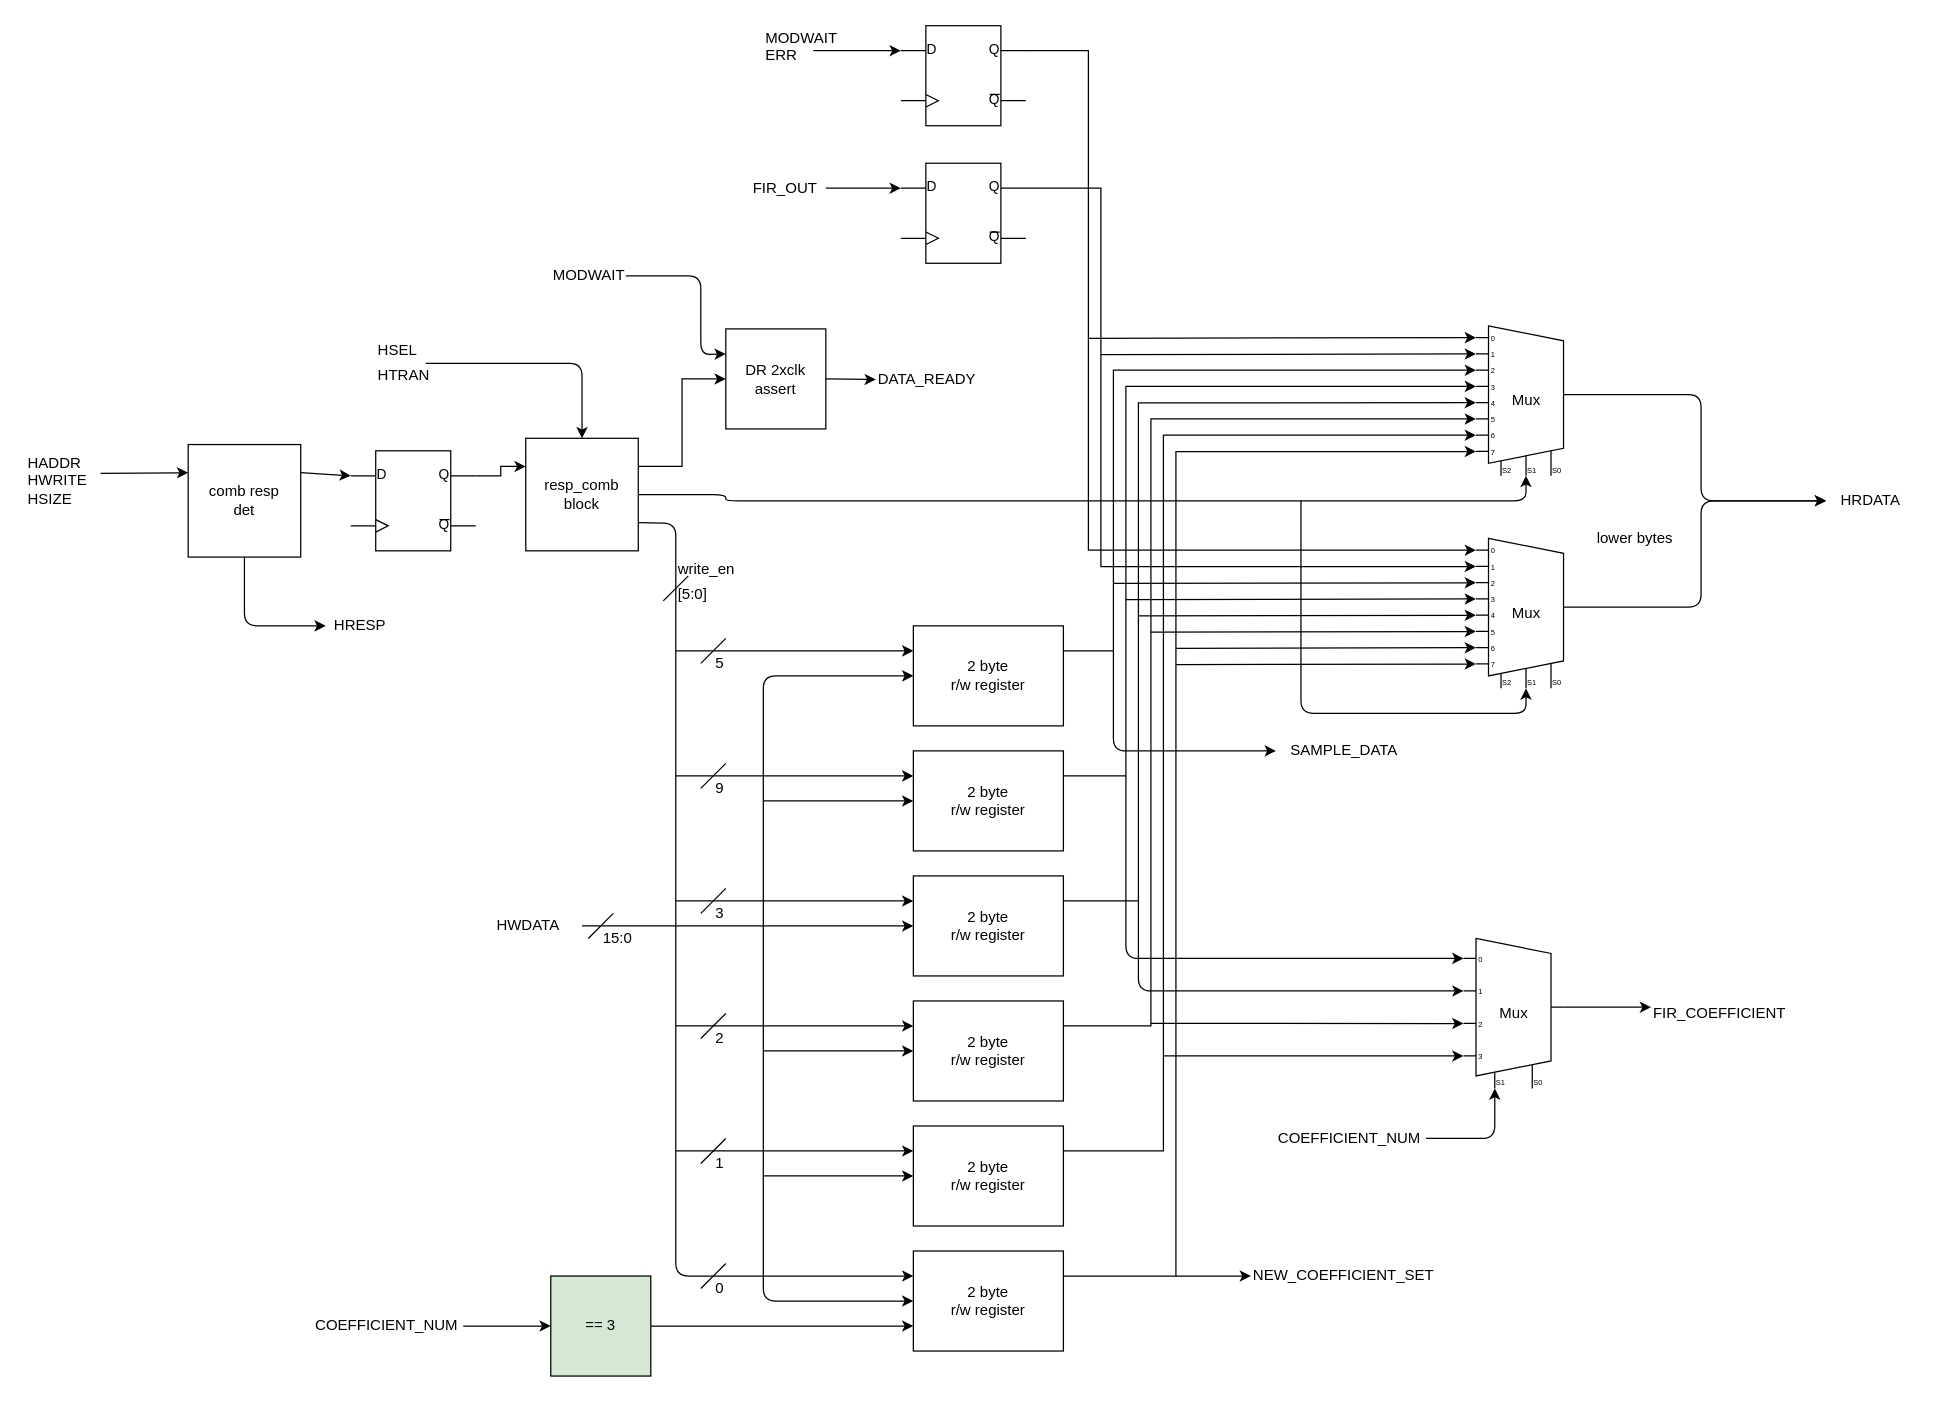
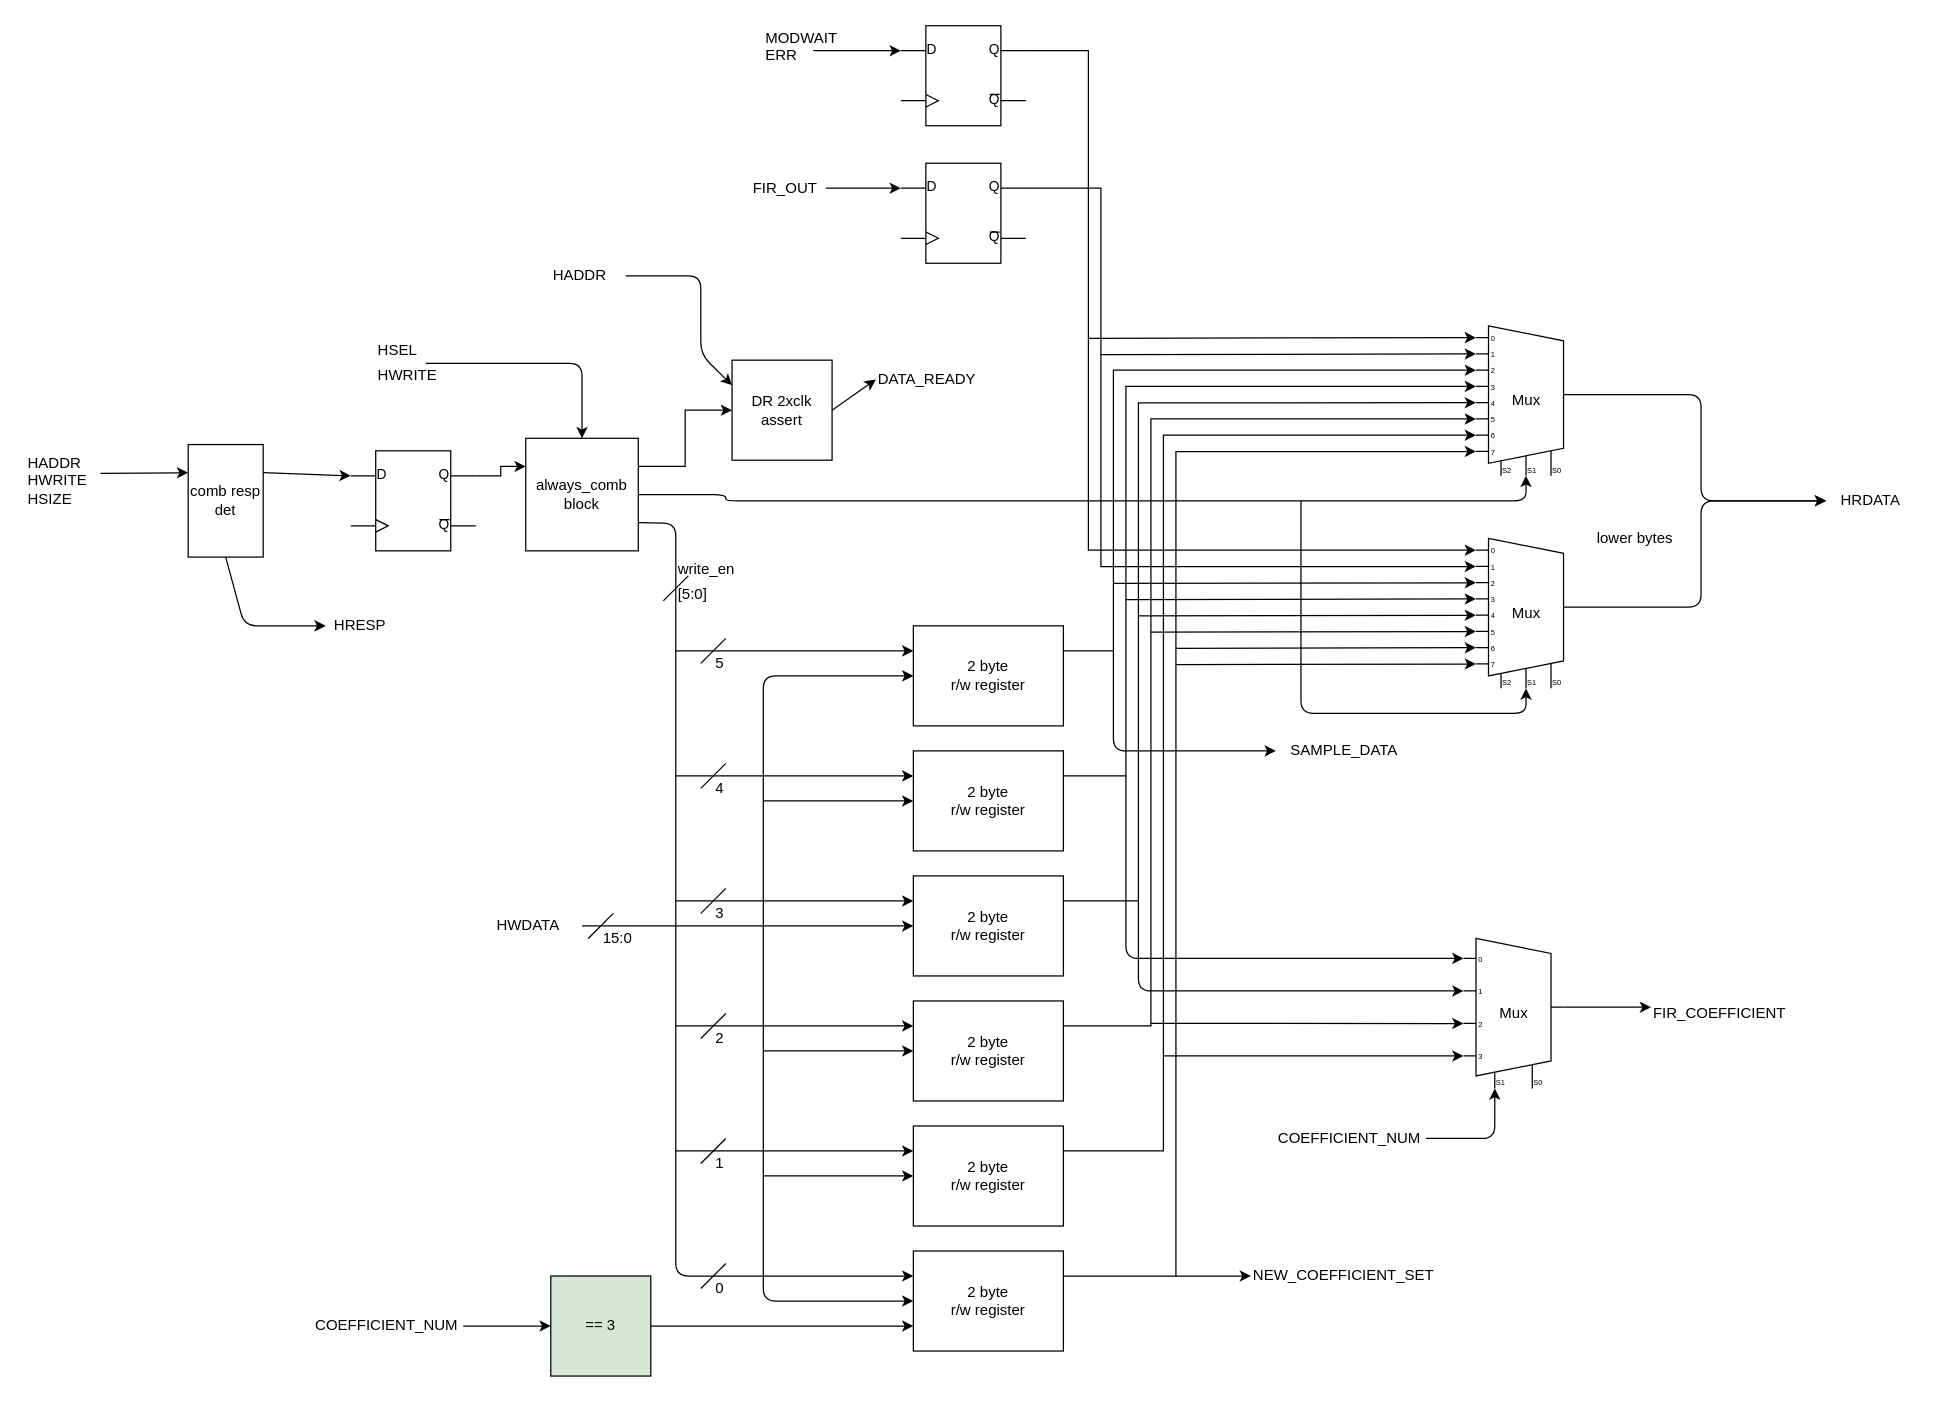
node "MODWAIT": label "MODWAIT" -> "HADDR"
node "HTRAN": label "HTRAN" -> "HWRITE"
node "DR 2xclk assert": moved (776, 379) -> (782, 410)
node "resp_comb block": label "resp_comb block" -> "always_comb block"
node "comb resp det": size 113x113 -> 75x113
node "9": label "9" -> "4"
